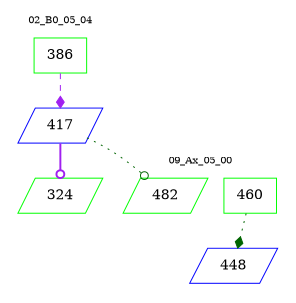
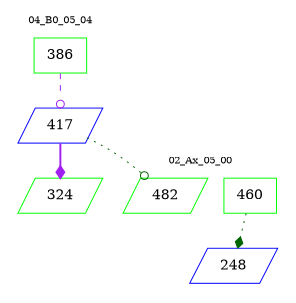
cluster "02_B0_05_04": label "02_B0_05_04" -> "04_B0_05_04"
edge "386" -> "417": arrowhead diamond -> odot
edge "417" -> "324": arrowhead odot -> diamond
cluster "09_Ax_05_00": label "09_Ax_05_00" -> "02_Ax_05_00"
node "448": label "448" -> "248"
